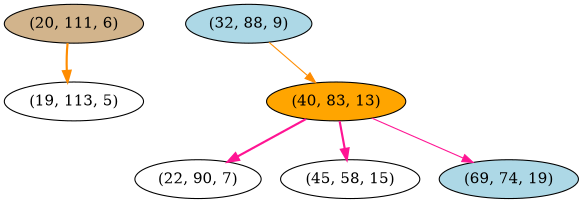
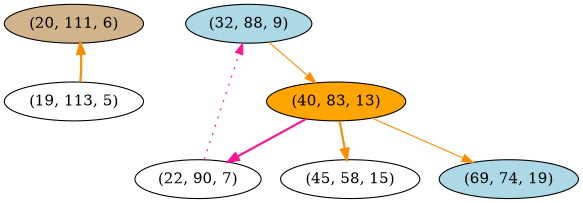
edge "(20, 111, 6)" -> "(19, 113, 5)": reversed
edge "(22, 90, 7)" -> "(32, 88, 9)": added
edge "(40, 83, 13)" -> "(45, 58, 15)": color deeppink -> darkorange
edge "(40, 83, 13)" -> "(69, 74, 19)": color deeppink -> darkorange
